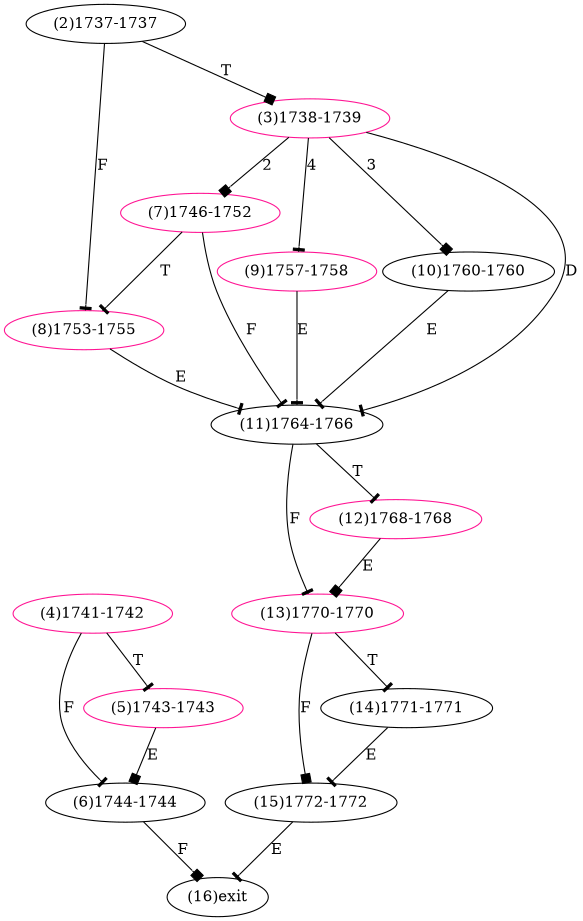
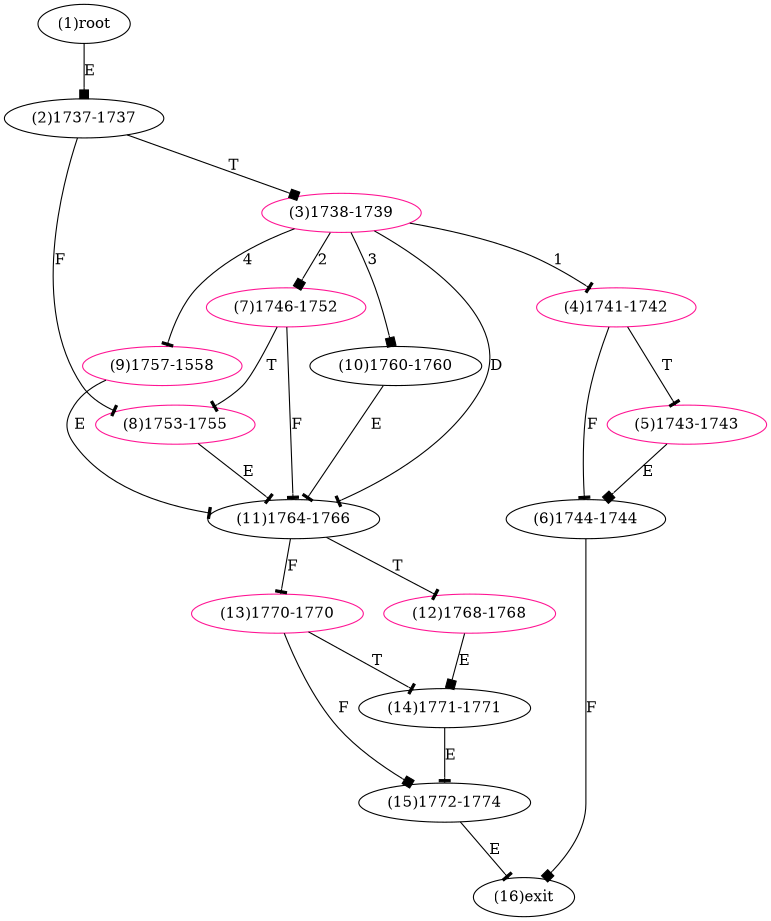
node "(1)root": added
edge "(3)1738-1739" -> "(4)1741-1742": added, label "1"
node "(9)1757-1758": label "(9)1757-1758" -> "(9)1757-1558"
edge "(12)1768-1768" -> "(13)1770-1770": now "(12)1768-1768" -> "(14)1771-1771"
node "(15)1772-1772": label "(15)1772-1772" -> "(15)1772-1774"
